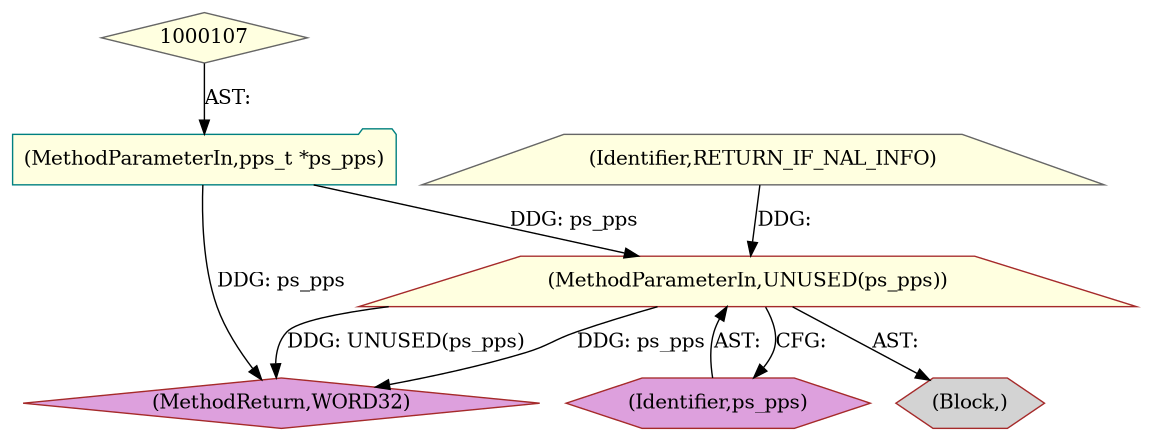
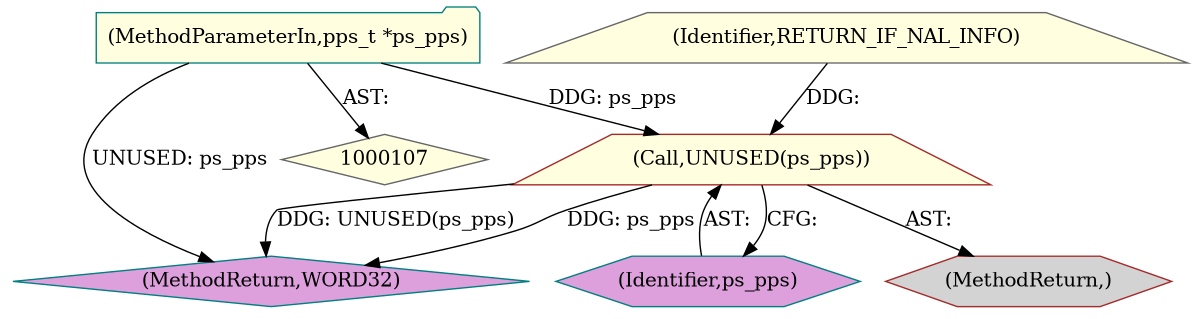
edge "1000107" -> "(MethodParameterIn,pps_t *ps_pps)": reversed
edge "(MethodParameterIn,pps_t *ps_pps)" -> "(MethodReturn,WORD32)": label "DDG: ps_pps" -> "UNUSED: ps_pps"
node "(MethodParameterIn,UNUSED(ps_pps))": label "(MethodParameterIn,UNUSED(ps_pps))" -> "(Call,UNUSED(ps_pps))"
node "(MethodReturn,WORD32)": color brown -> teal
node "(Identifier,ps_pps)": color brown -> teal
node "(Block,)": label "(Block,)" -> "(MethodReturn,)"
